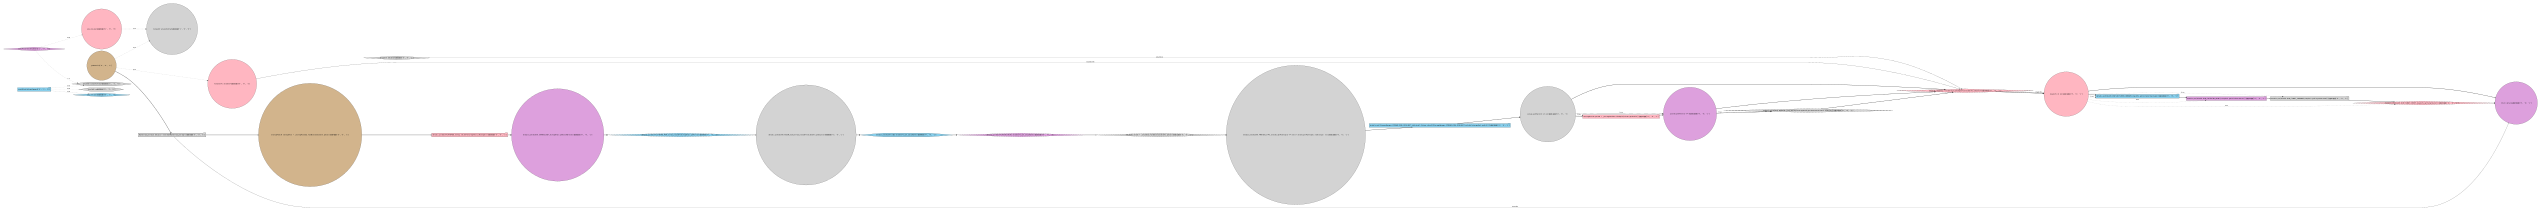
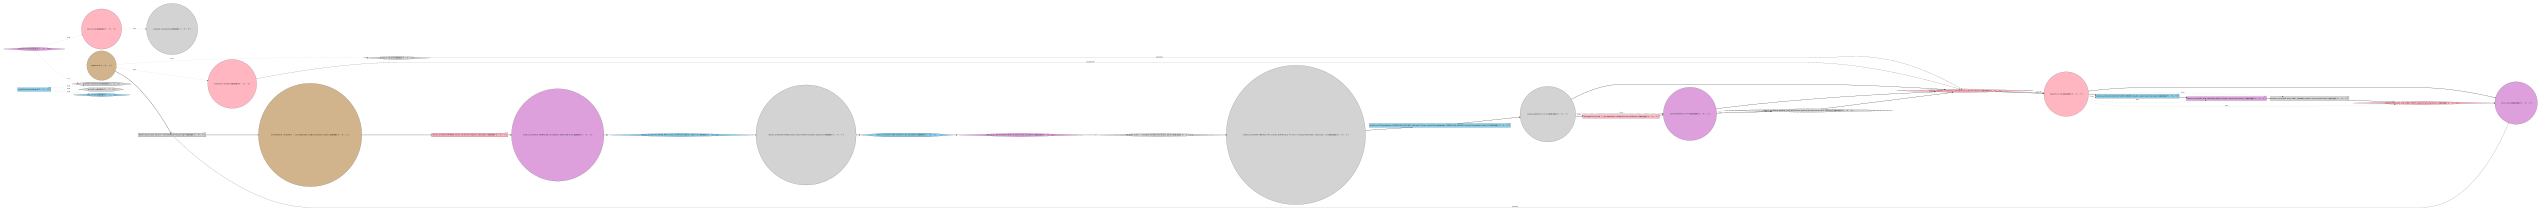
edge "getDetails['0', '0', '1']" -> "VolumeVO volumeToAttach@@@2@@@['1', '0', '0']": now "getDetails['0', '0', '1']" -> "DataStore dataStore@@@2@@@['0', '0', '1']"
